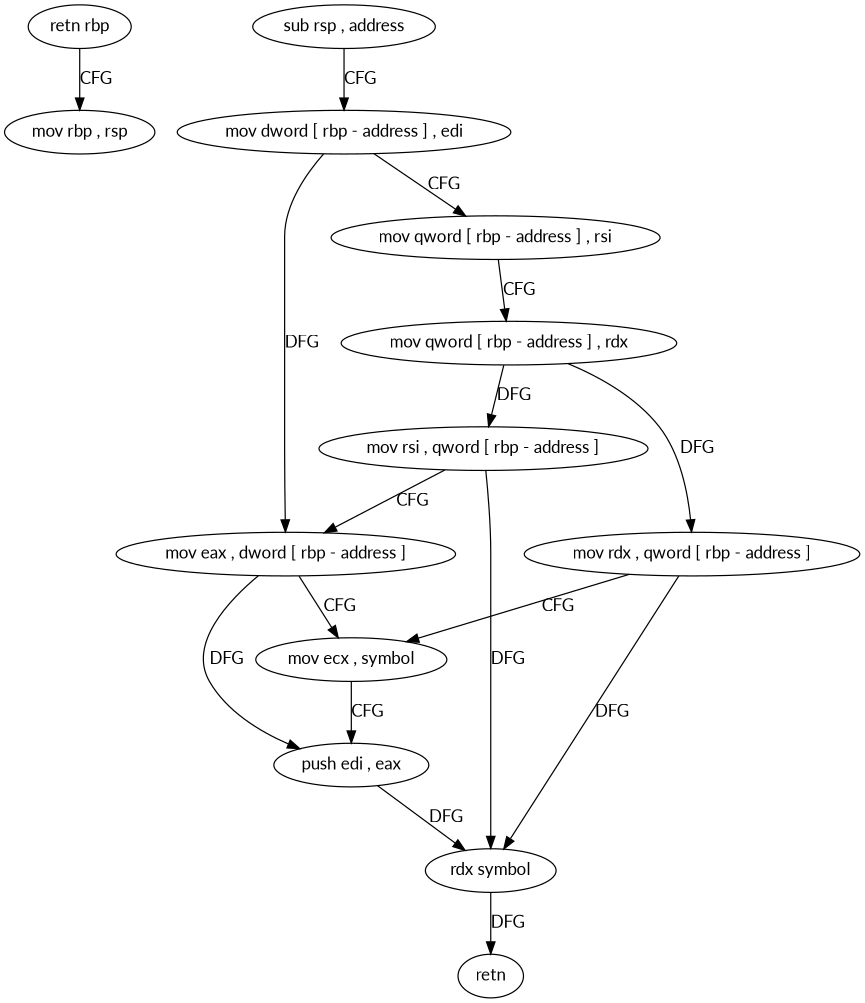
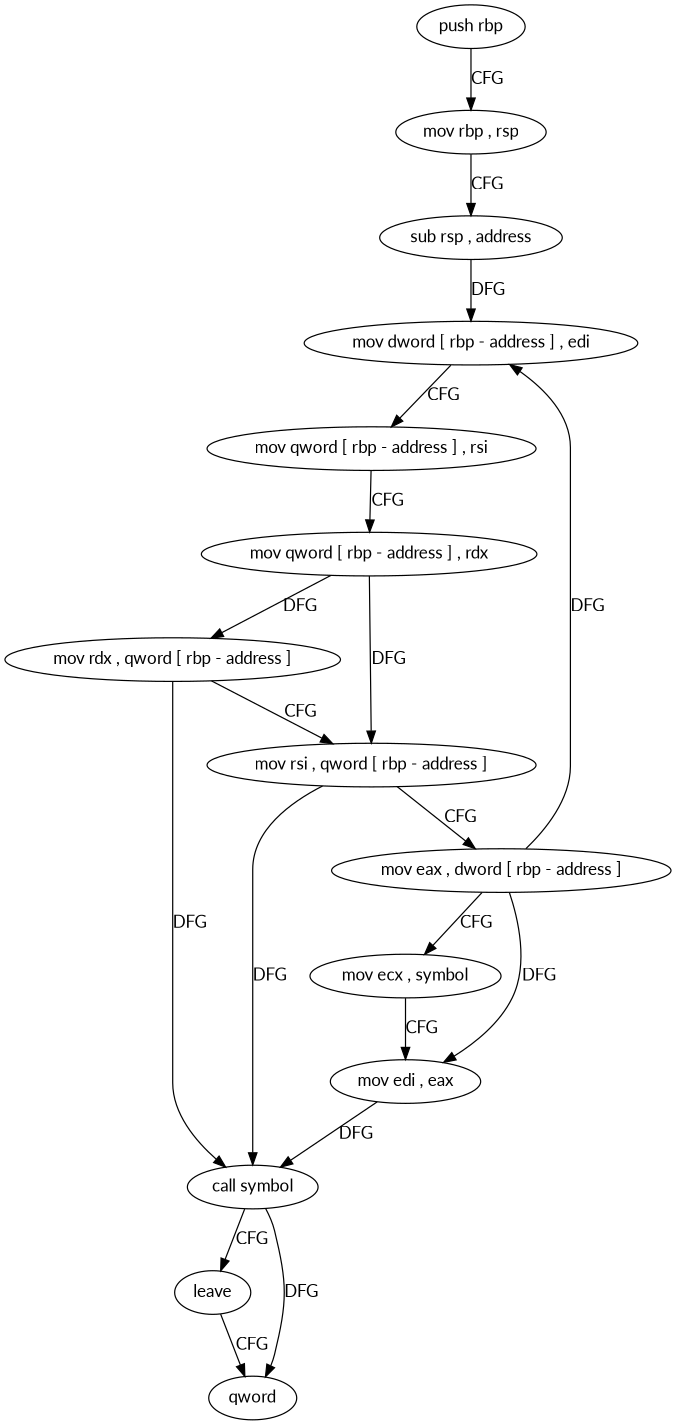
node "retn rbp": label "retn rbp" -> "push rbp"
edge "sub rsp , address" -> "mov dword [ rbp - address ] , edi": label "CFG" -> "DFG"
edge "mov rbp , rsp" -> "sub rsp , address": added, label "CFG"
edge "mov dword [ rbp - address ] , edi" -> "mov eax , dword [ rbp - address ]": reversed
edge "mov rdx , qword [ rbp - address ]" -> "mov ecx , symbol": now "mov rdx , qword [ rbp - address ]" -> "mov rsi , qword [ rbp - address ]"
node "push edi , eax": label "push edi , eax" -> "mov edi , eax"
node "rdx symbol": label "rdx symbol" -> "call symbol"
node "retn": label "retn" -> "qword"
node "leave": added
